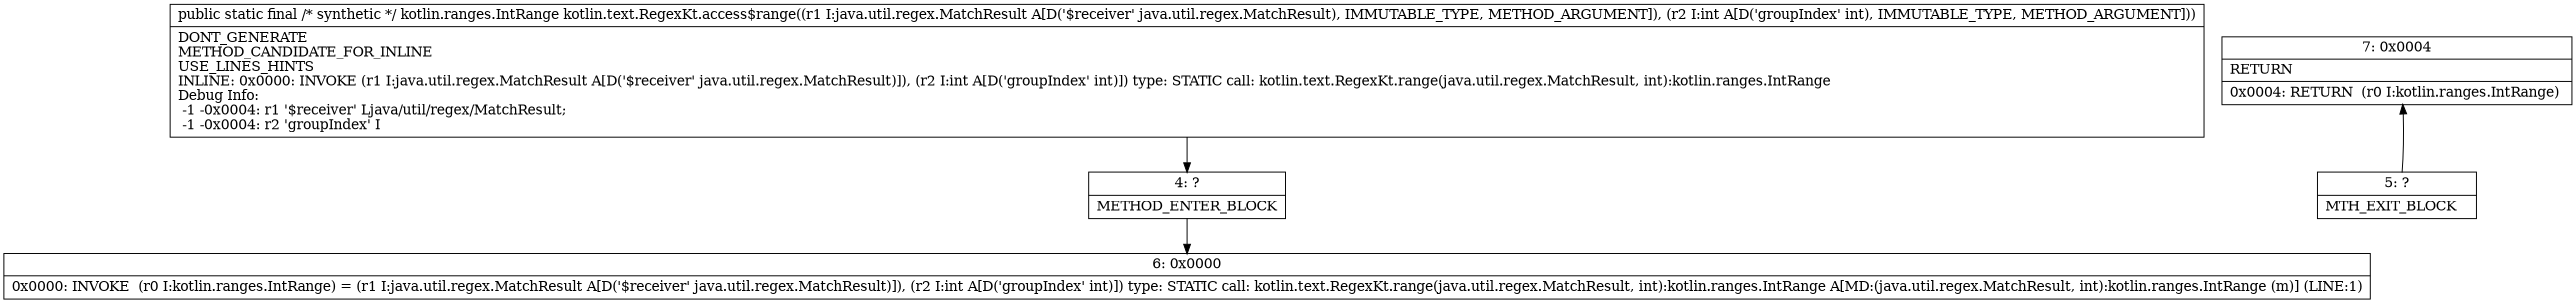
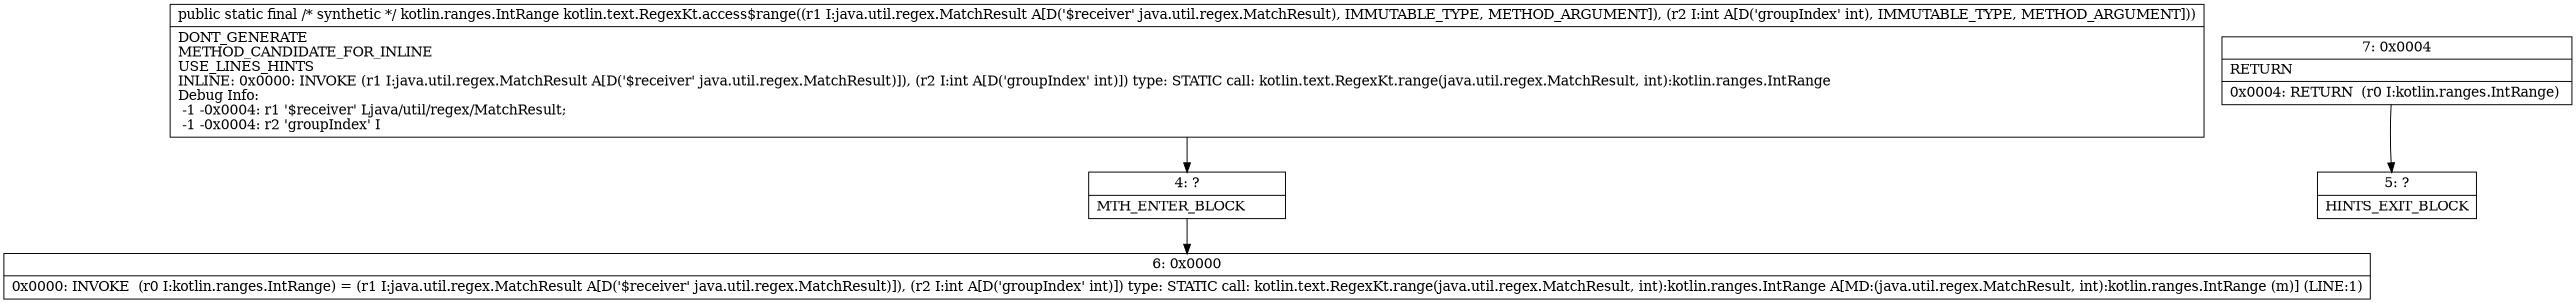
edge "5: ?" -> "7: 0x0004": reversed
node "4: ?": text "METHOD_ENTER_BLOCK" -> "MTH_ENTER_BLOCK"
node "5: ?": text "MTH_EXIT_BLOCK" -> "HINTS_EXIT_BLOCK"
